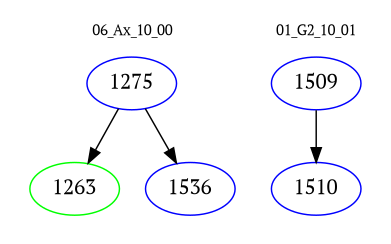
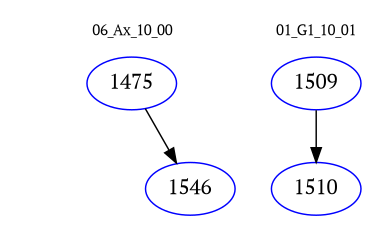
cluster "01_G2_10_01": label "01_G2_10_01" -> "01_G1_10_01"
node "1275": label "1275" -> "1475"
node "1263": removed
node "1536": label "1536" -> "1546"
